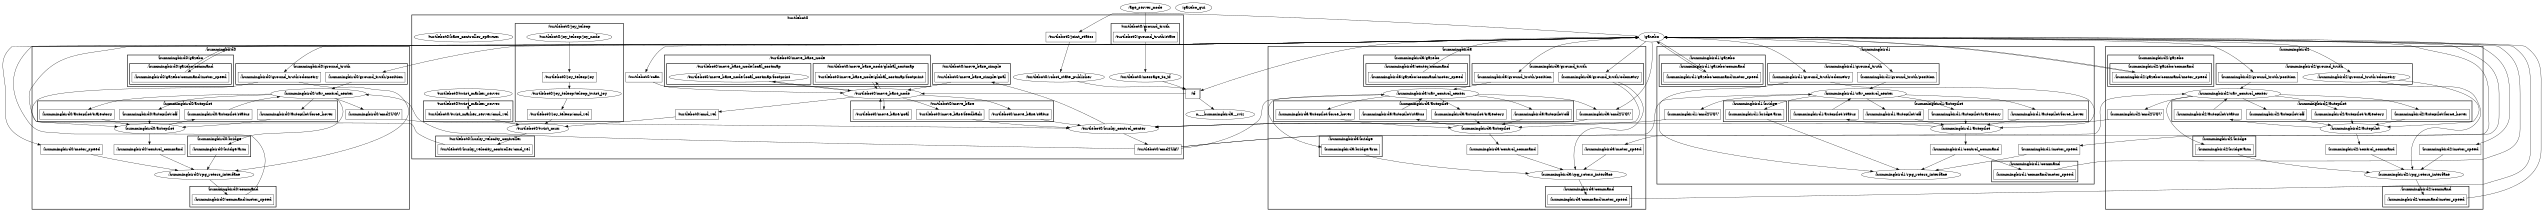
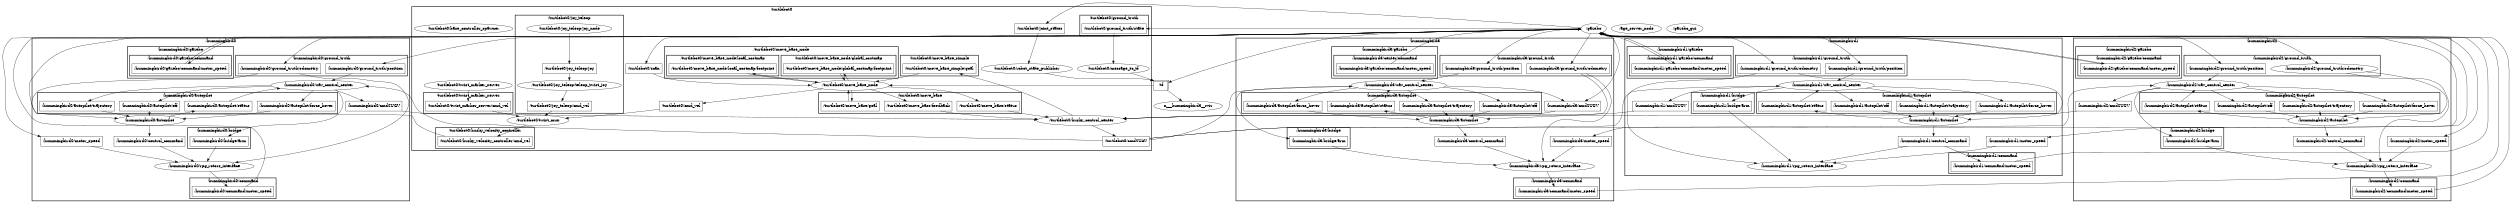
edge "/age_server_node" -> "/turtlebot0/ground_truth/state": now "/gazebo" -> "/turtlebot0/ground_truth/state"
node "/turtlebot0/move_base_node/local_costmap/footprint": shape ellipse -> box
